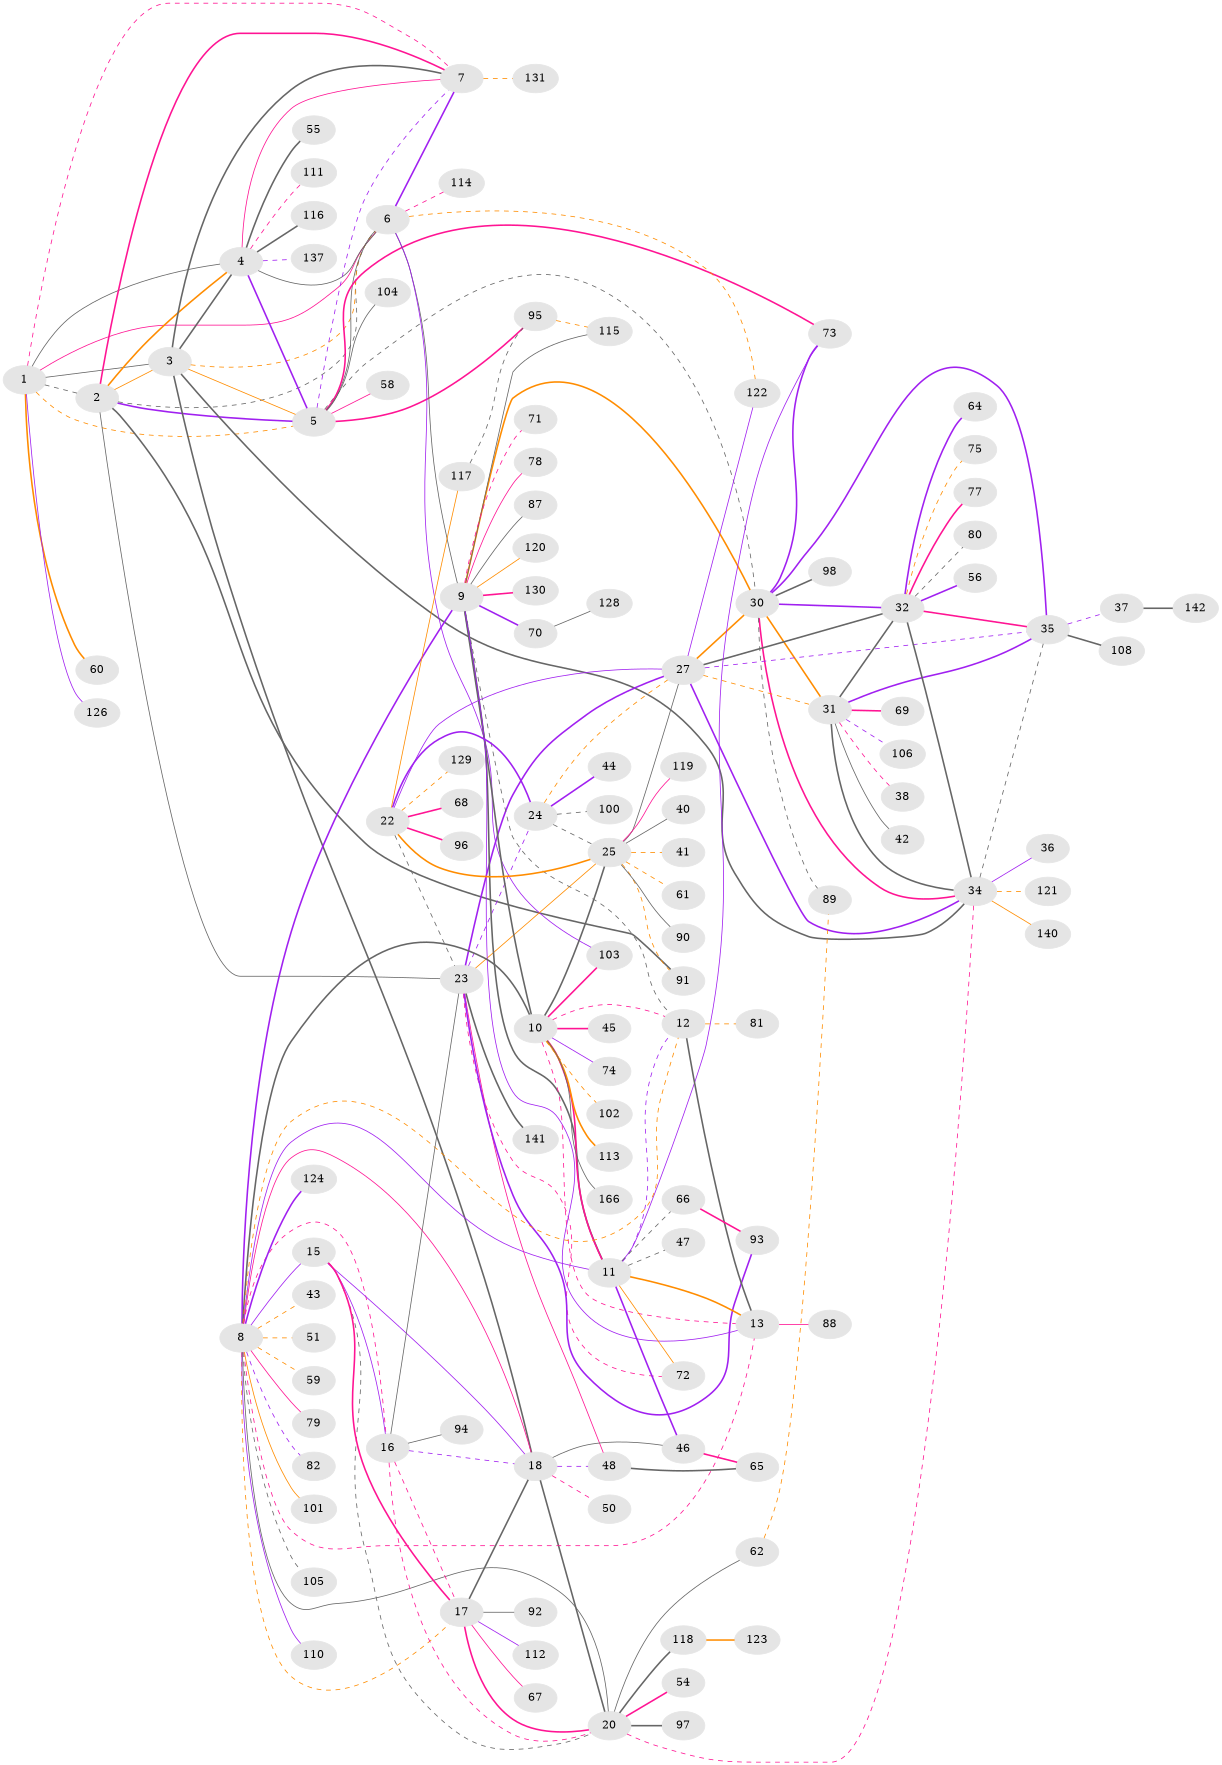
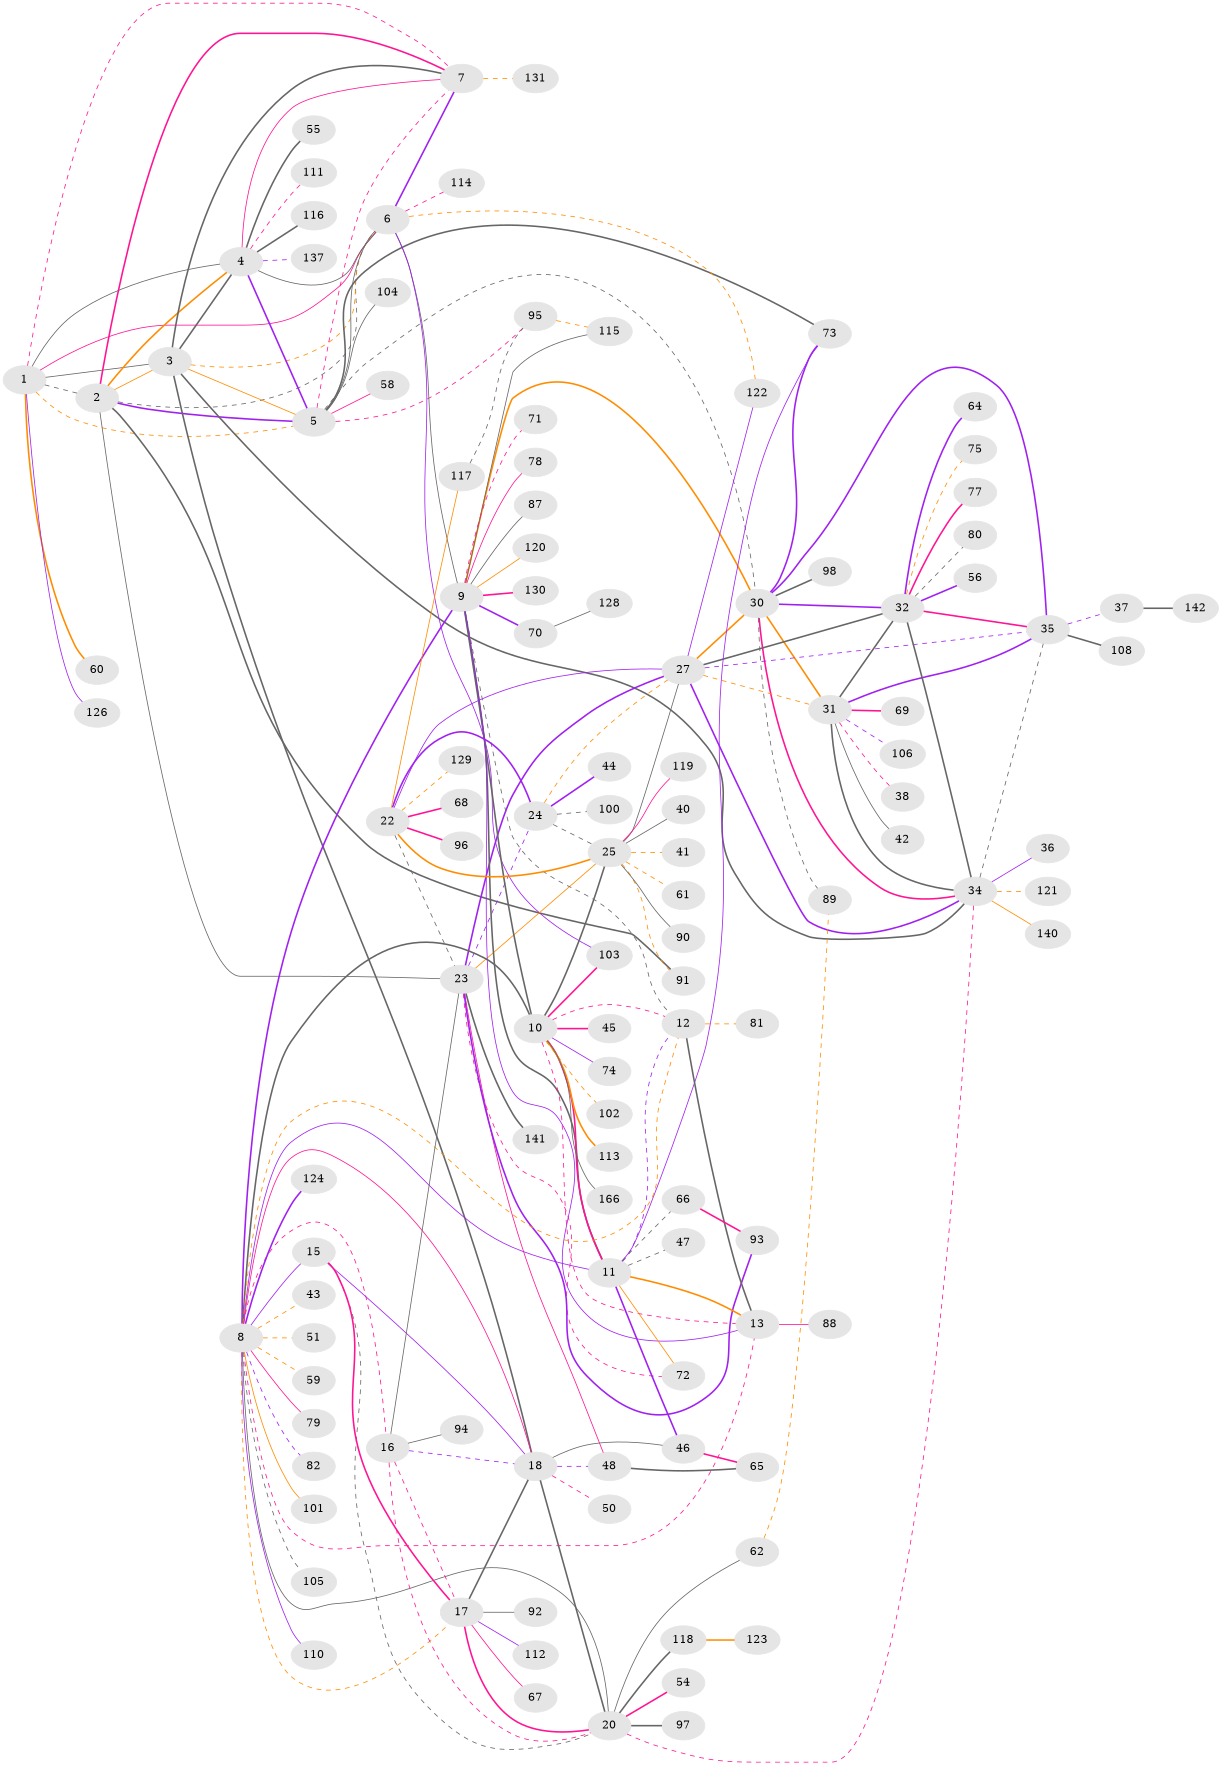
edge "73" -- "5": color deeppink -> gray40
edge "7" -- "5": color purple -> deeppink
edge "95" -- "5": style bold -> dashed
edge "15" -- "16": removed
